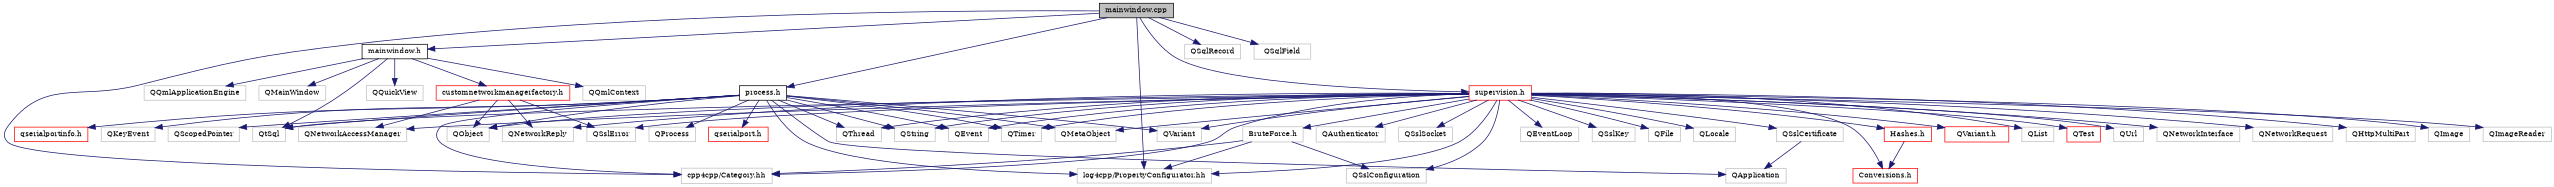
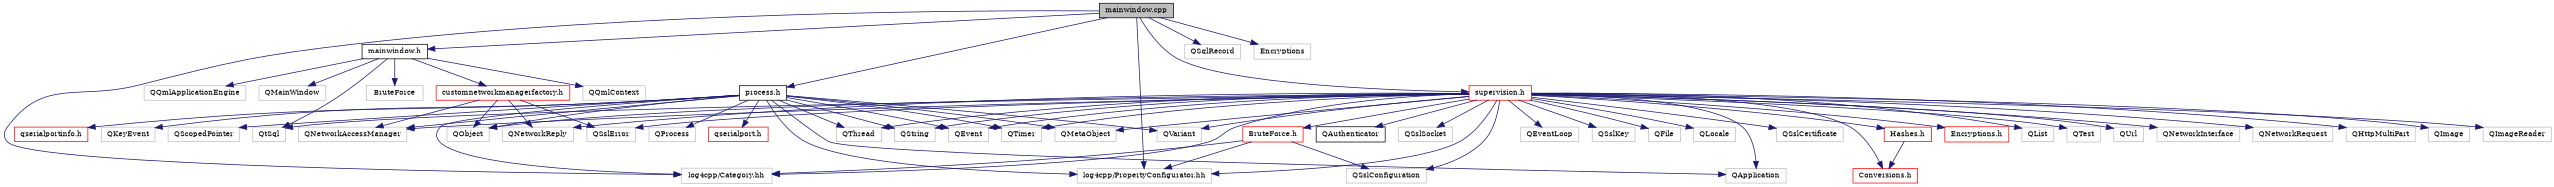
node "QSqlField": label "QSqlField" -> "Encryptions"
node "QQuickView": label "QQuickView" -> "BruteForce"
edge "process.h" -> "QtSql": now "process.h" -> "QNetworkAccessManager"
node "BruteForce.h": color grey75 -> red
node "QAuthenticator": color grey75 -> black
node "QVariant.h": label "QVariant.h" -> "Encryptions.h"
node "QTest": color red -> grey75
edge "QSslCertificate" -> "QApplication": now "supervision.h" -> "QApplication"
node "cpp4cpp/Category.hh": label "cpp4cpp/Category.hh" -> "log4cpp/Category.hh"
